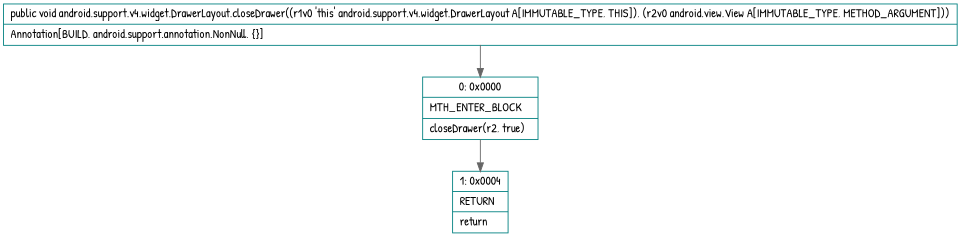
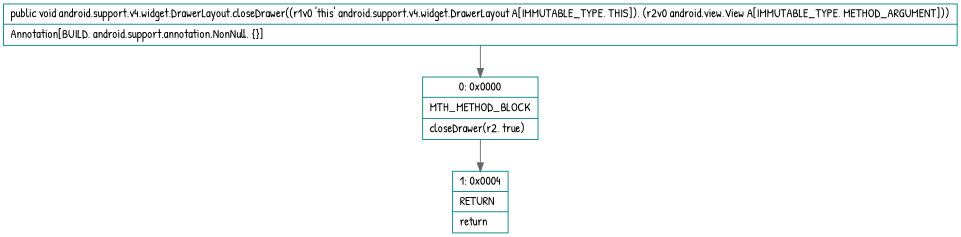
node "0: 0x0000": text "MTH_ENTER_BLOCK" -> "MTH_METHOD_BLOCK"
